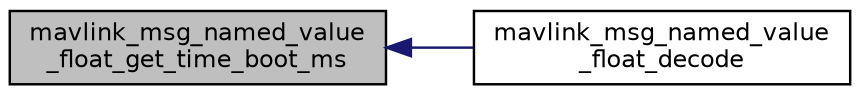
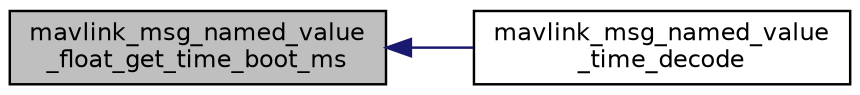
node "mavlink_msg_named_value _float_decode": label "mavlink_msg_named_value _float_decode" -> "mavlink_msg_named_value _time_decode"
